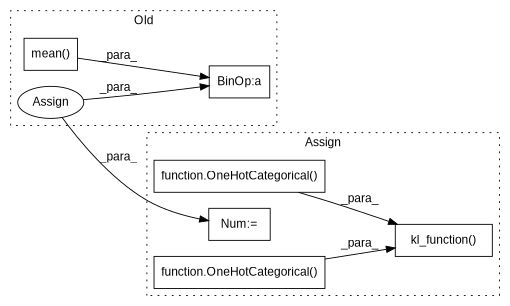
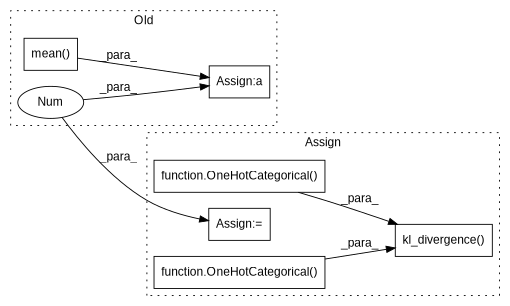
node "BinOp:a": label "BinOp:a" -> "Assign:a"
node "Assign": label "Assign" -> "Num"
node "Num:=": label "Num:=" -> "Assign:="
node "kl_function()": label "kl_function()" -> "kl_divergence()"
